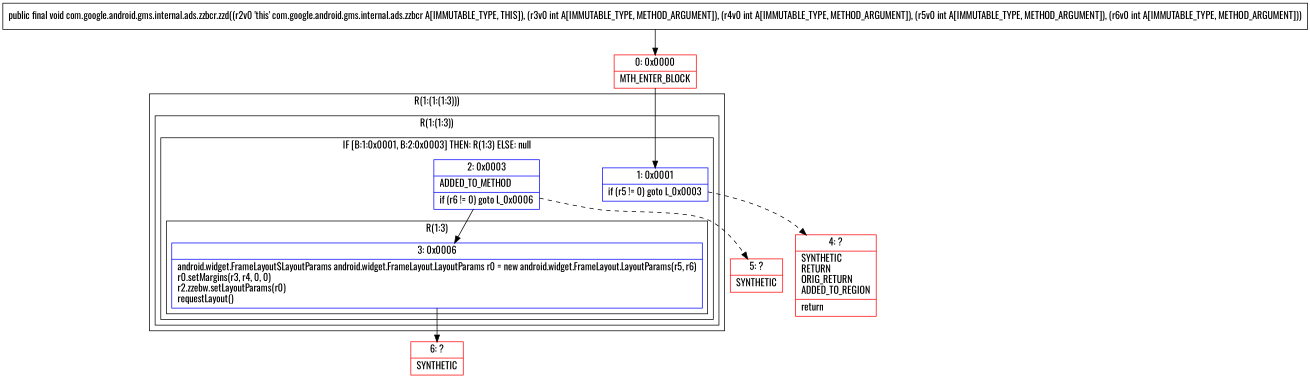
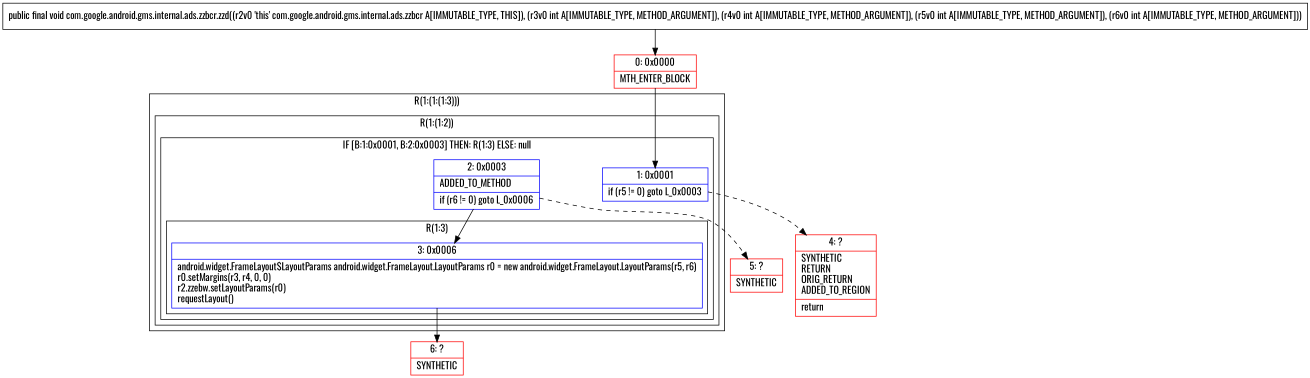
cluster "R(1:(1:3))": label "R(1:(1:3))" -> "R(1:(1:2))"
